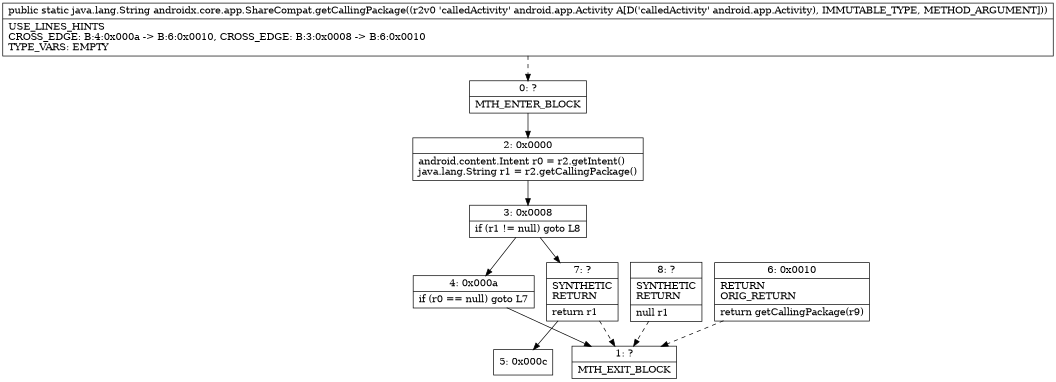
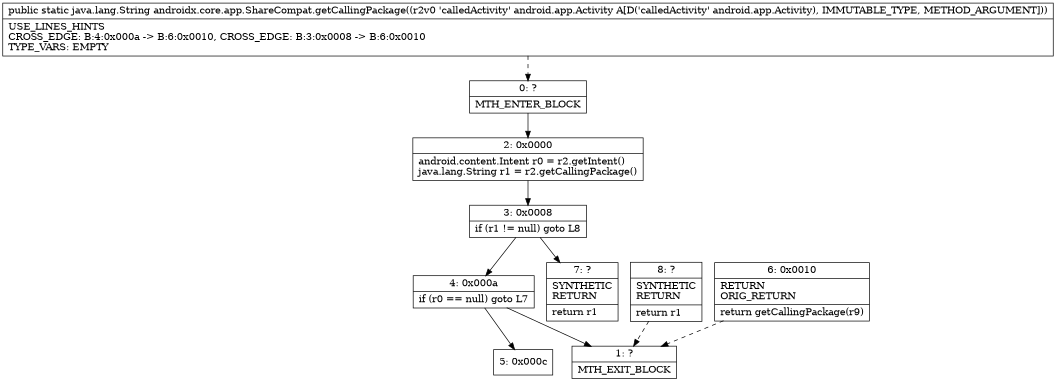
node "8: ?": text "null r1" -> "return r1"
edge "7: ?" -> "1: ?": removed
edge "7: ?" -> "5: 0x000c": now "4: 0x000a" -> "5: 0x000c"
